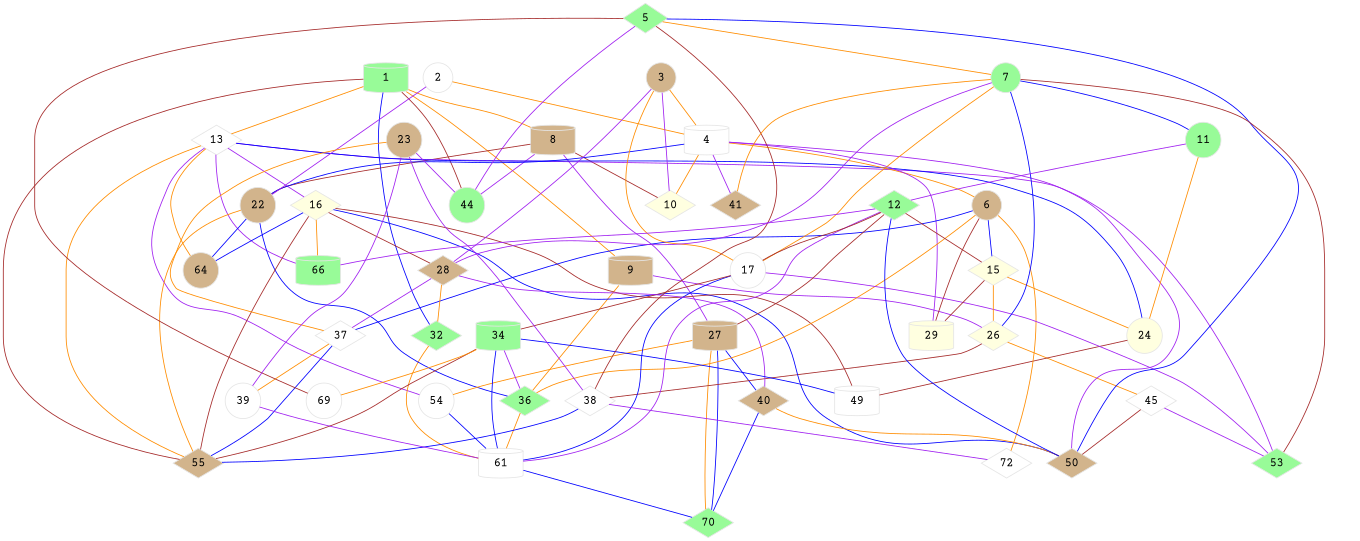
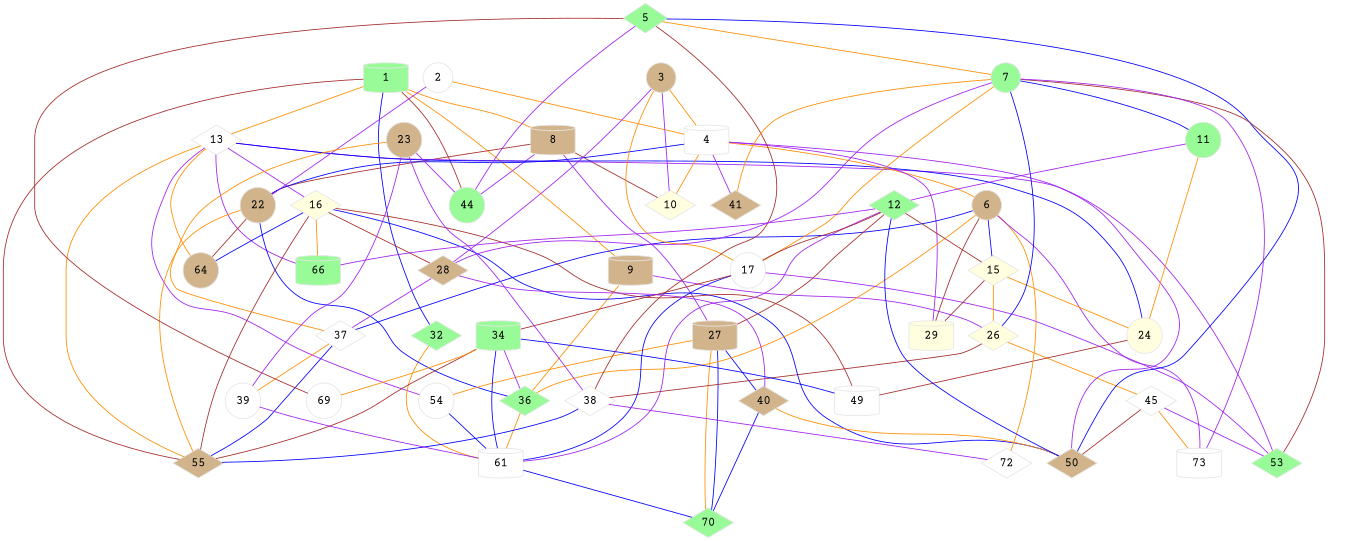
edge "22" -- "64": color blue -> brown
edge "28" -- "32": removed
node "73": added
